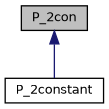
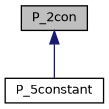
node "P_2constant": label "P_2constant" -> "P_5constant"
